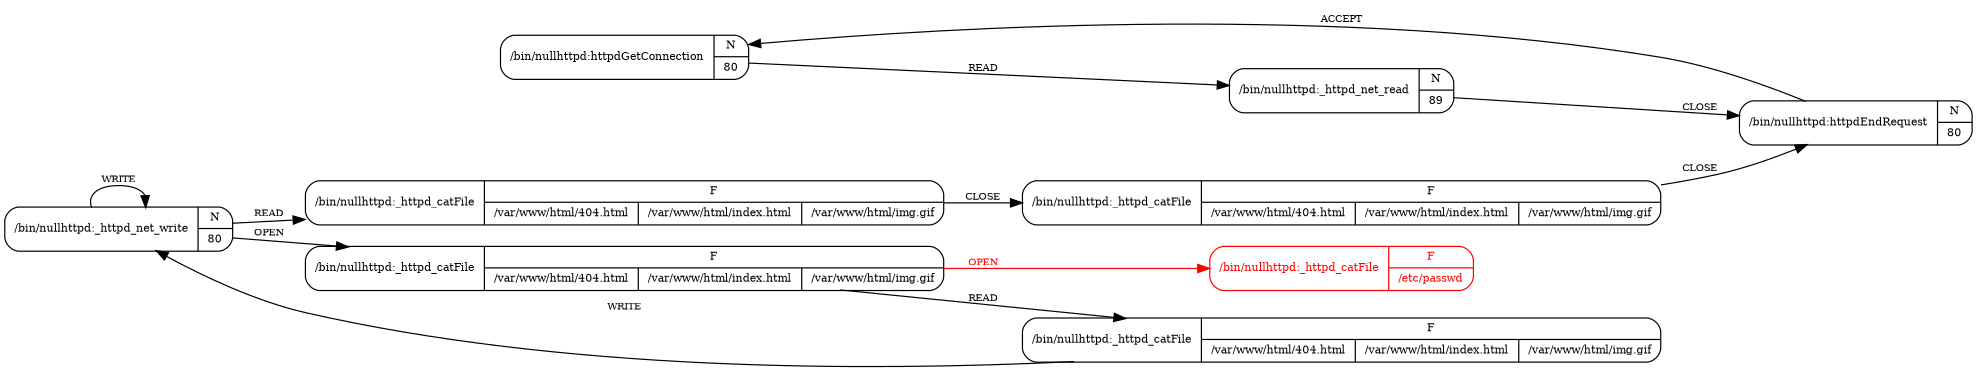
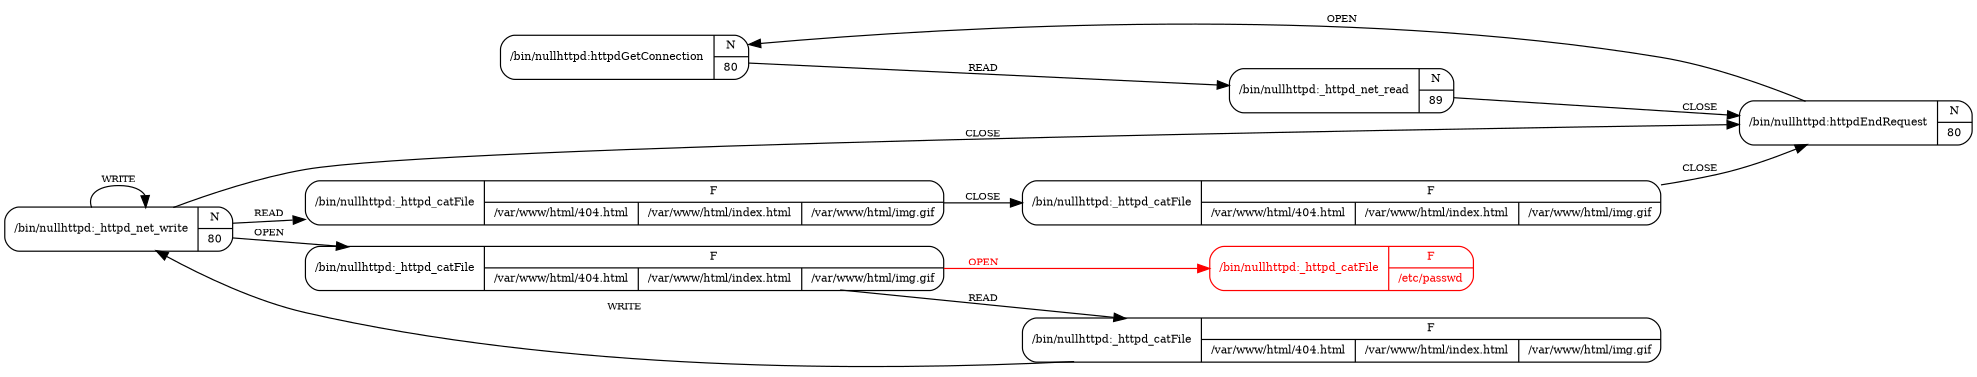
edge "/bin/nullhttpd:httpdEndRequest" -> "/bin/nullhttpd:httpdGetConnection": label "ACCEPT" -> "OPEN"
edge "/bin/nullhttpd:_httpd_net_write" -> "/bin/nullhttpd:httpdEndRequest": added, label "CLOSE"
